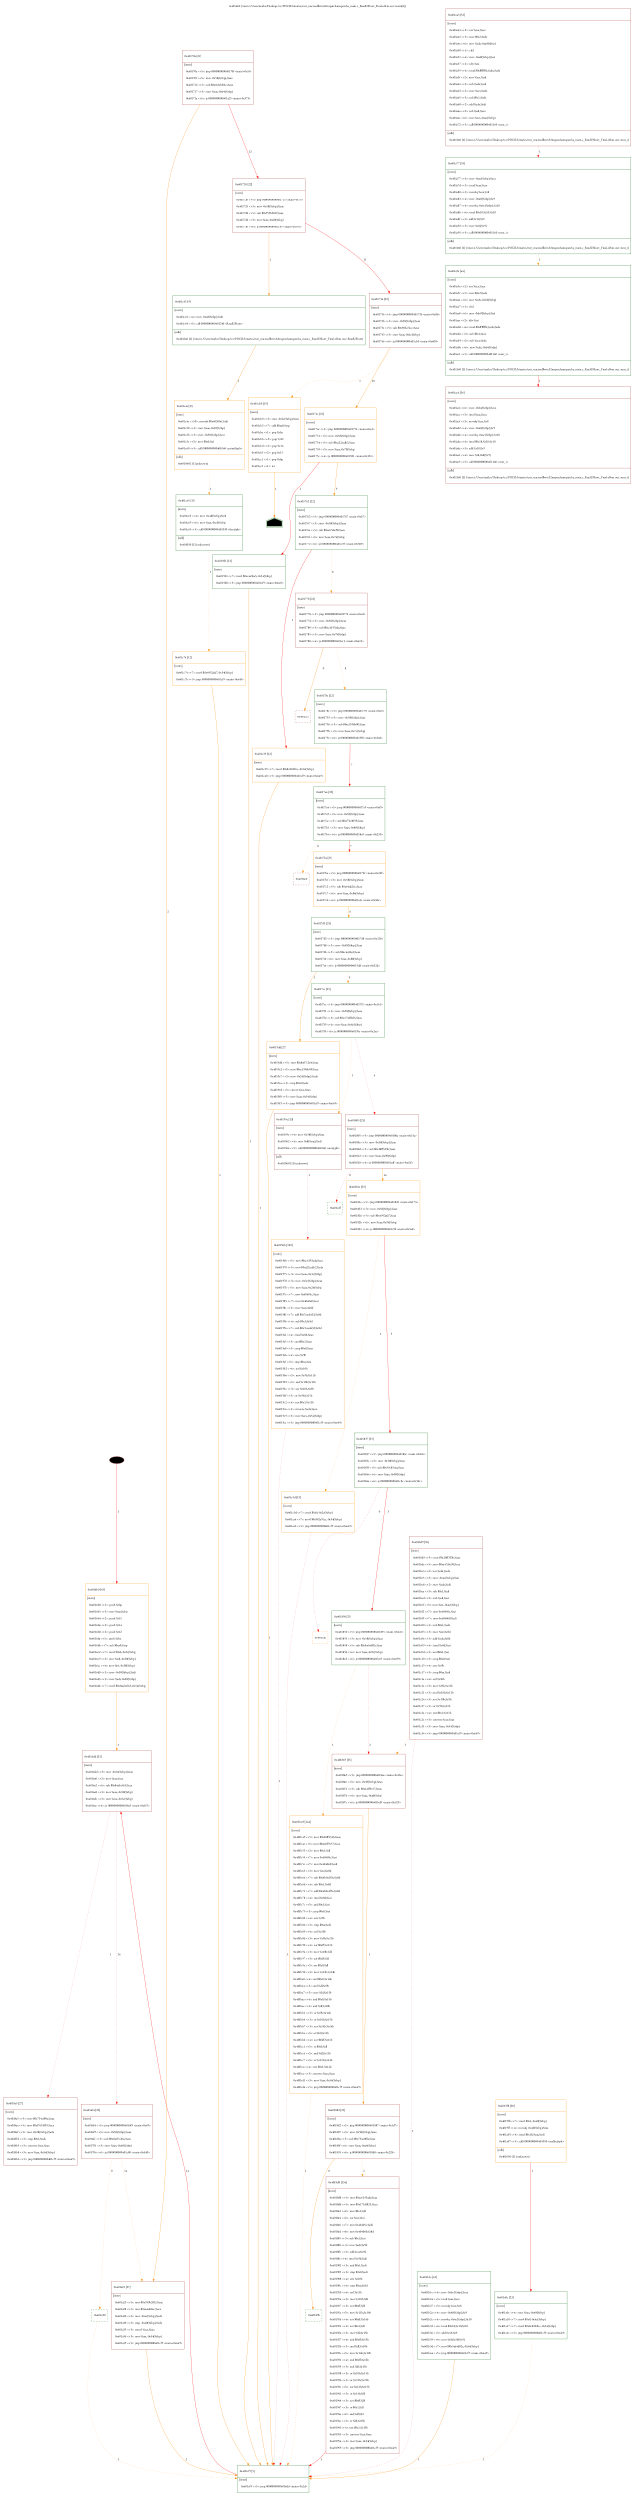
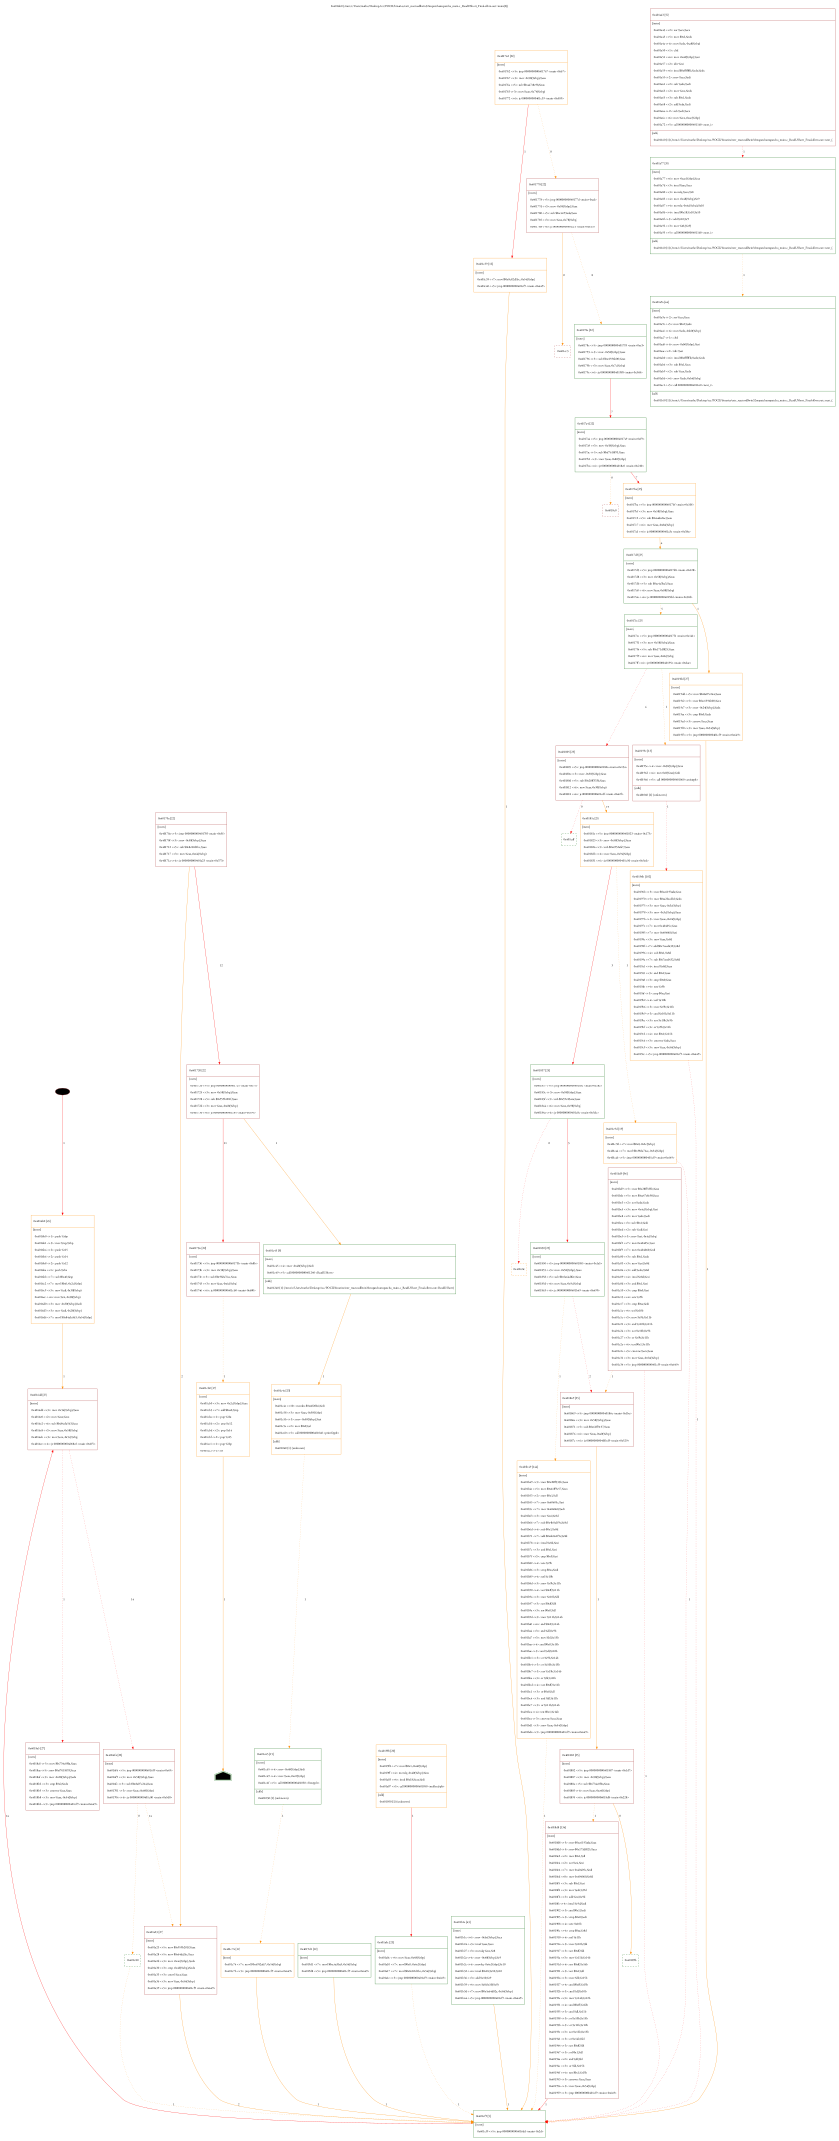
node "0x40174c [22]": removed
node "0x401ac6 [36]": removed
node "0x401762 [22]": color darkgreen -> darkorange
